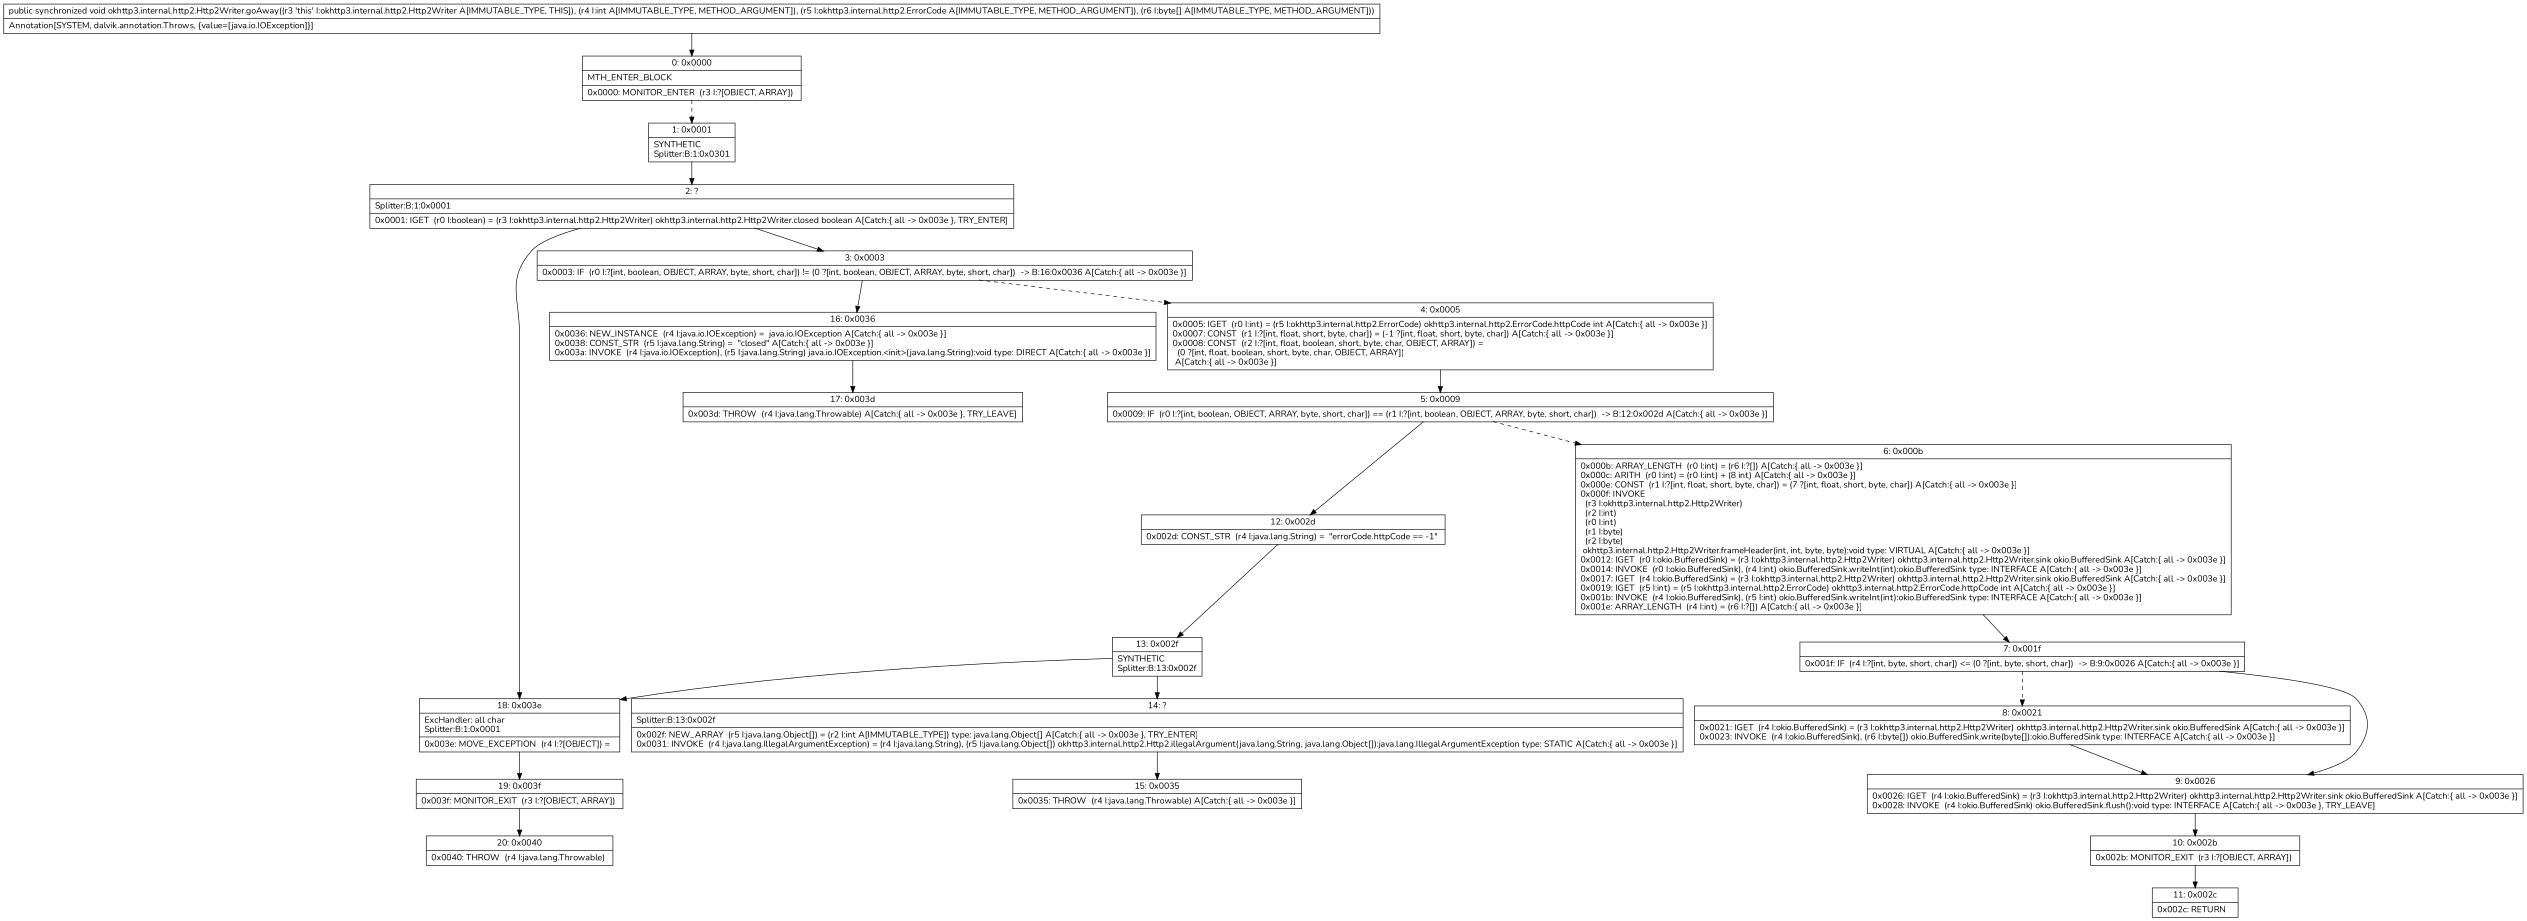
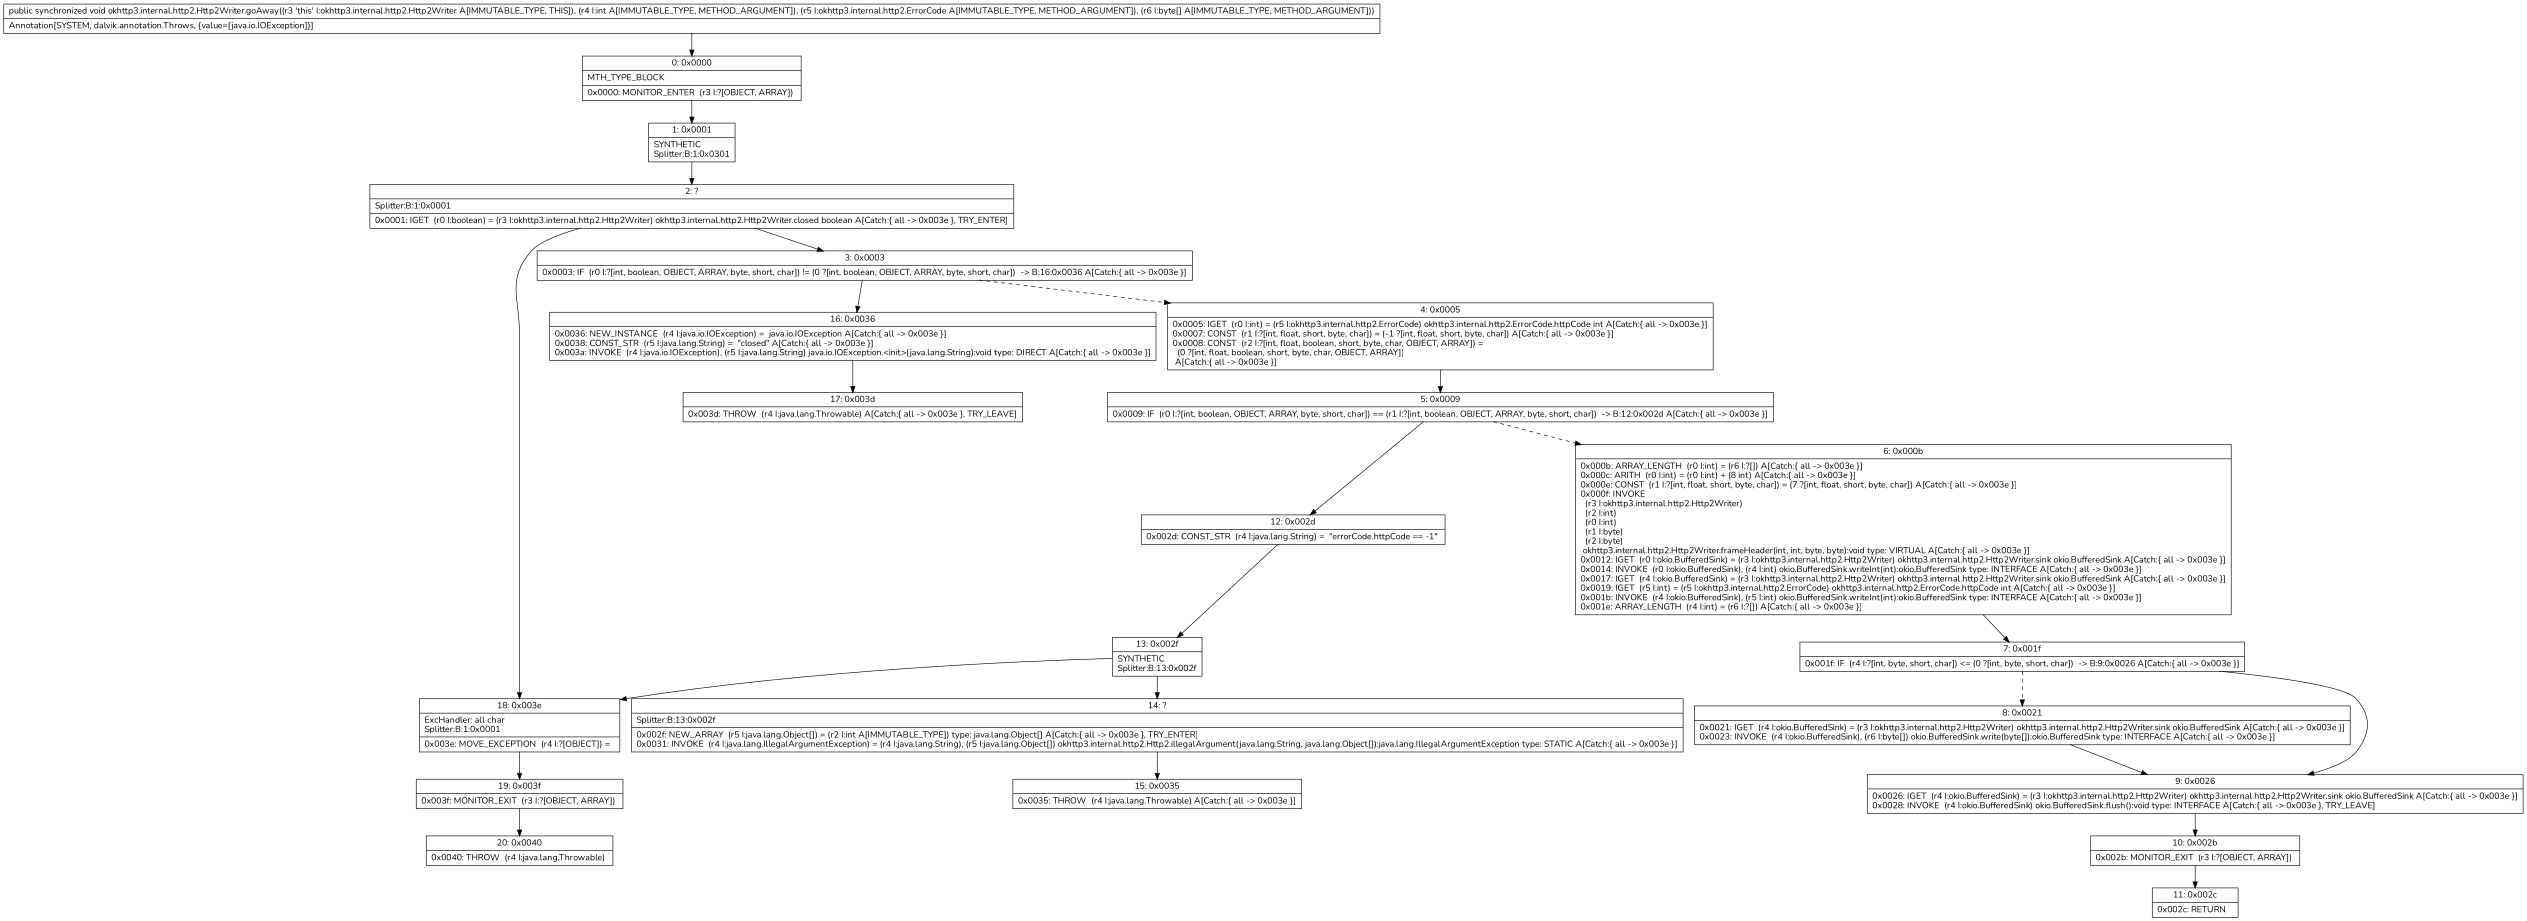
node "0: 0x0000": text "MTH_ENTER_BLOCK" -> "MTH_TYPE_BLOCK"
edge "0: 0x0000" -> "1: 0x0001": style dashed -> solid
